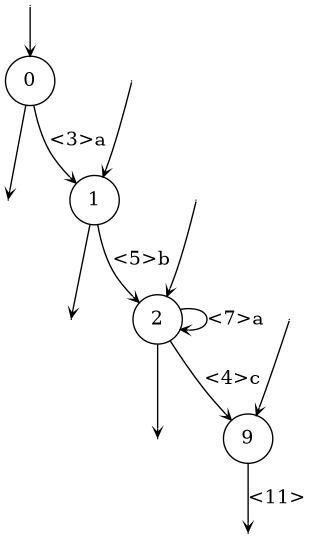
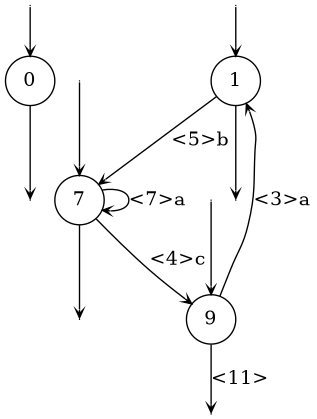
edge "0" -> "1": now "9" -> "1"
node "2": label "2" -> "7"
